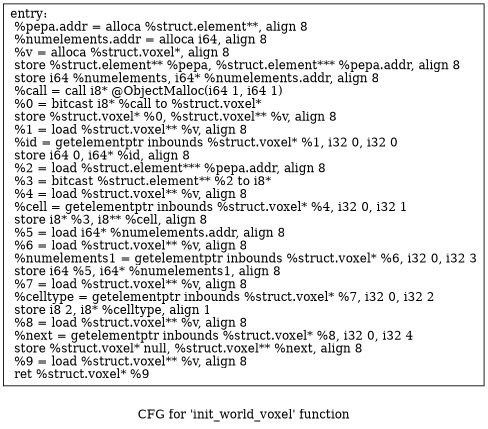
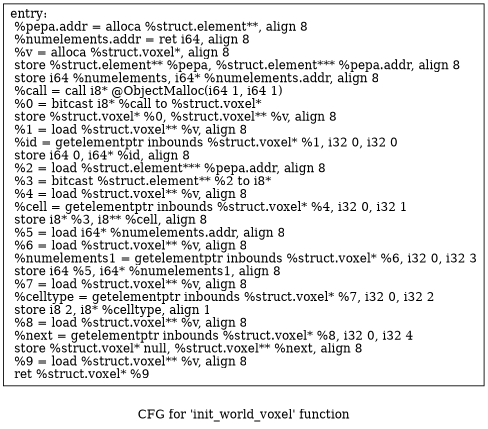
node "entry:": text "%numelements.addr = alloca i64, align 8" -> "%numelements.addr = ret i64, align 8"
